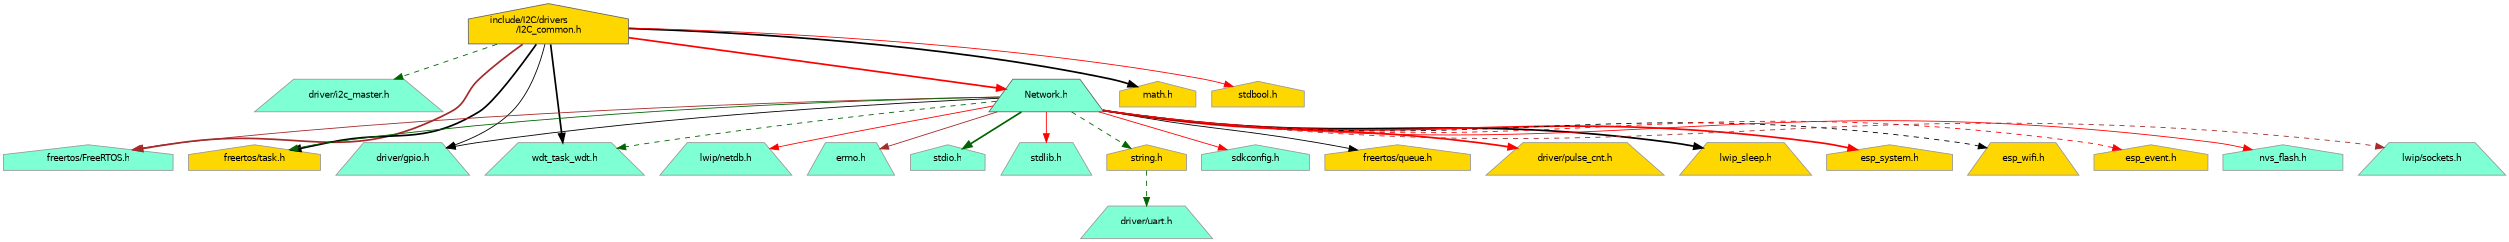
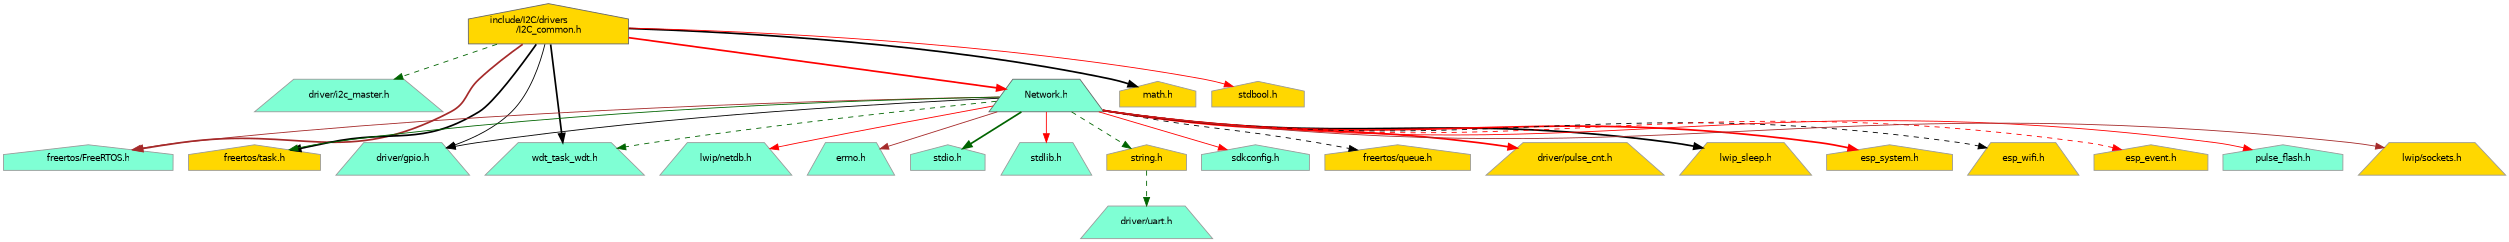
edge "Network.h" -> "lwip/sockets.h": style dashed -> solid
edge "Network.h" -> "freertos/queue.h": style solid -> dashed
node "nvs_flash.h": label "nvs_flash.h" -> "pulse_flash.h"
node "lwip/sockets.h": fillcolor aquamarine -> gold
